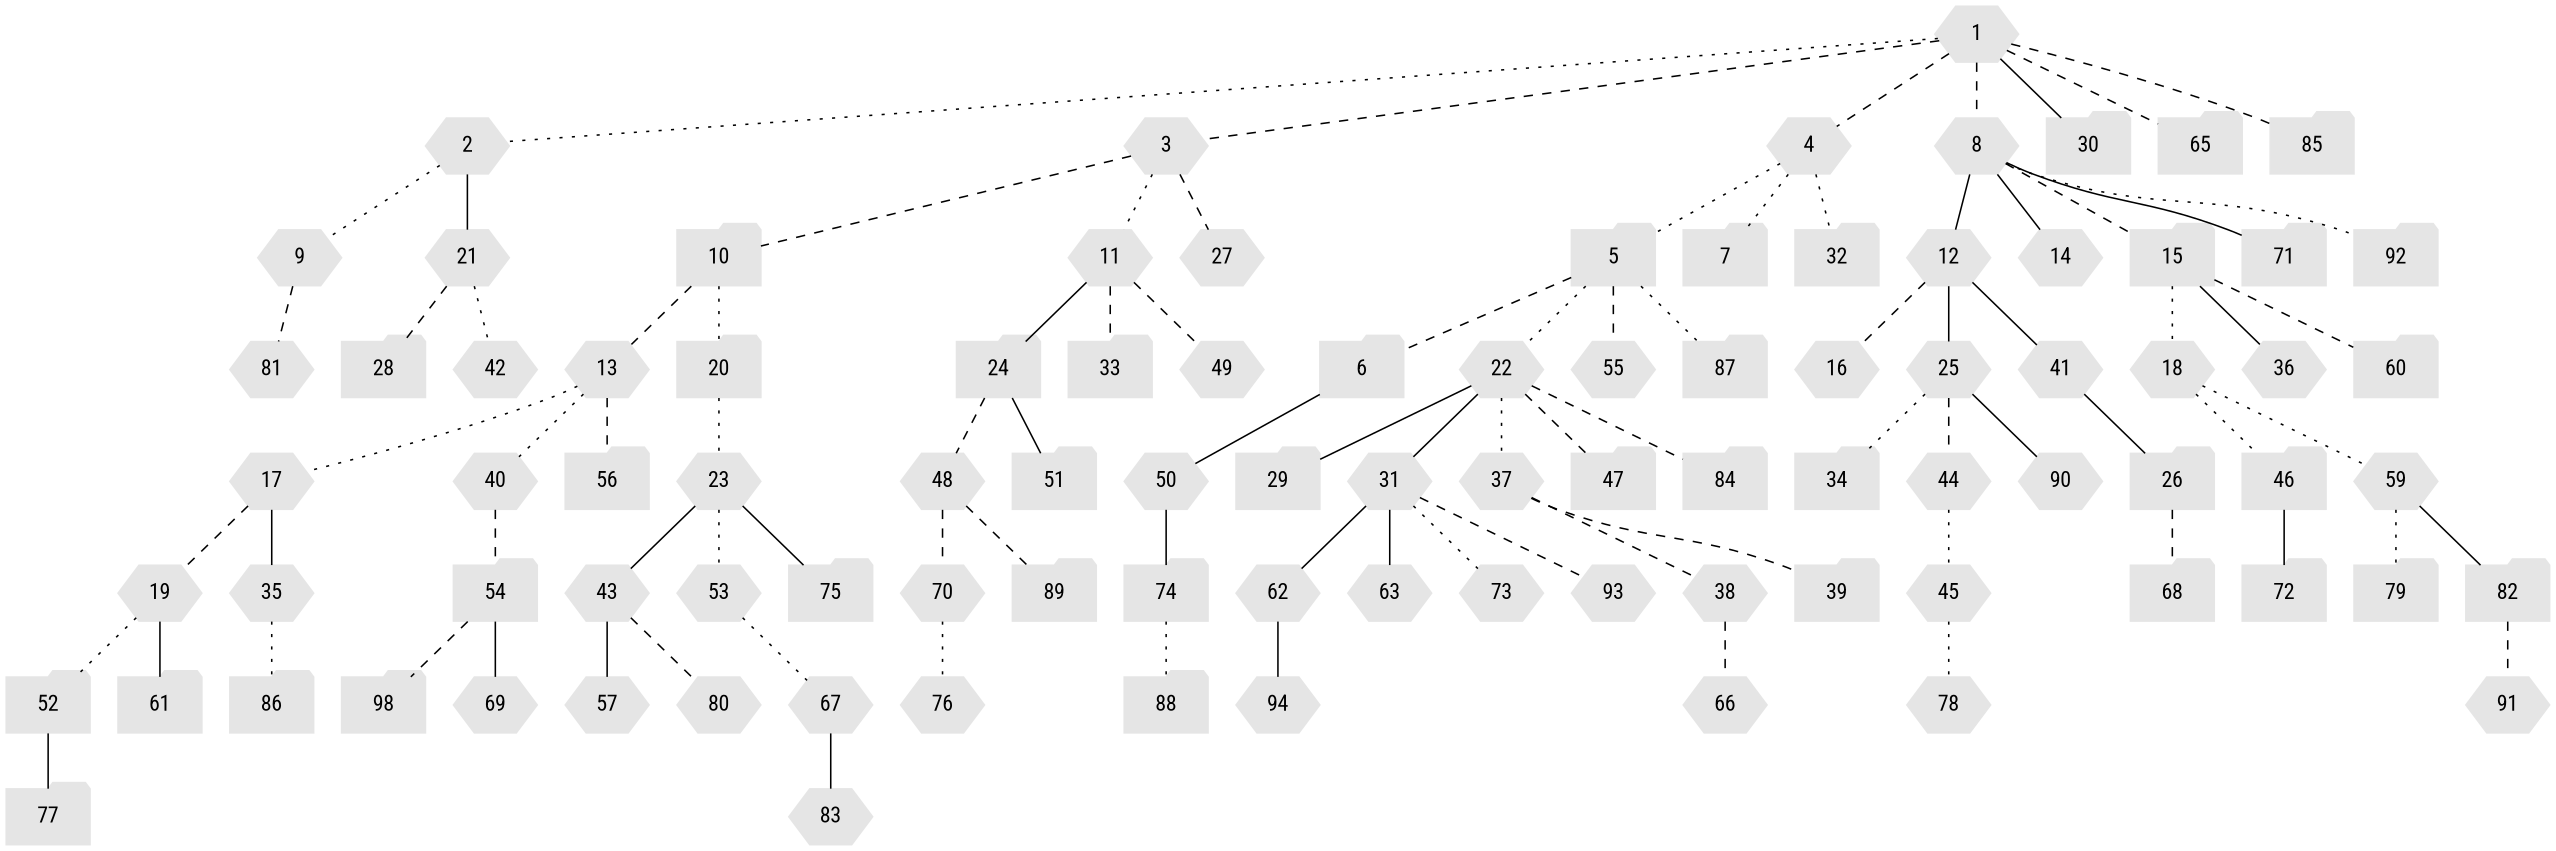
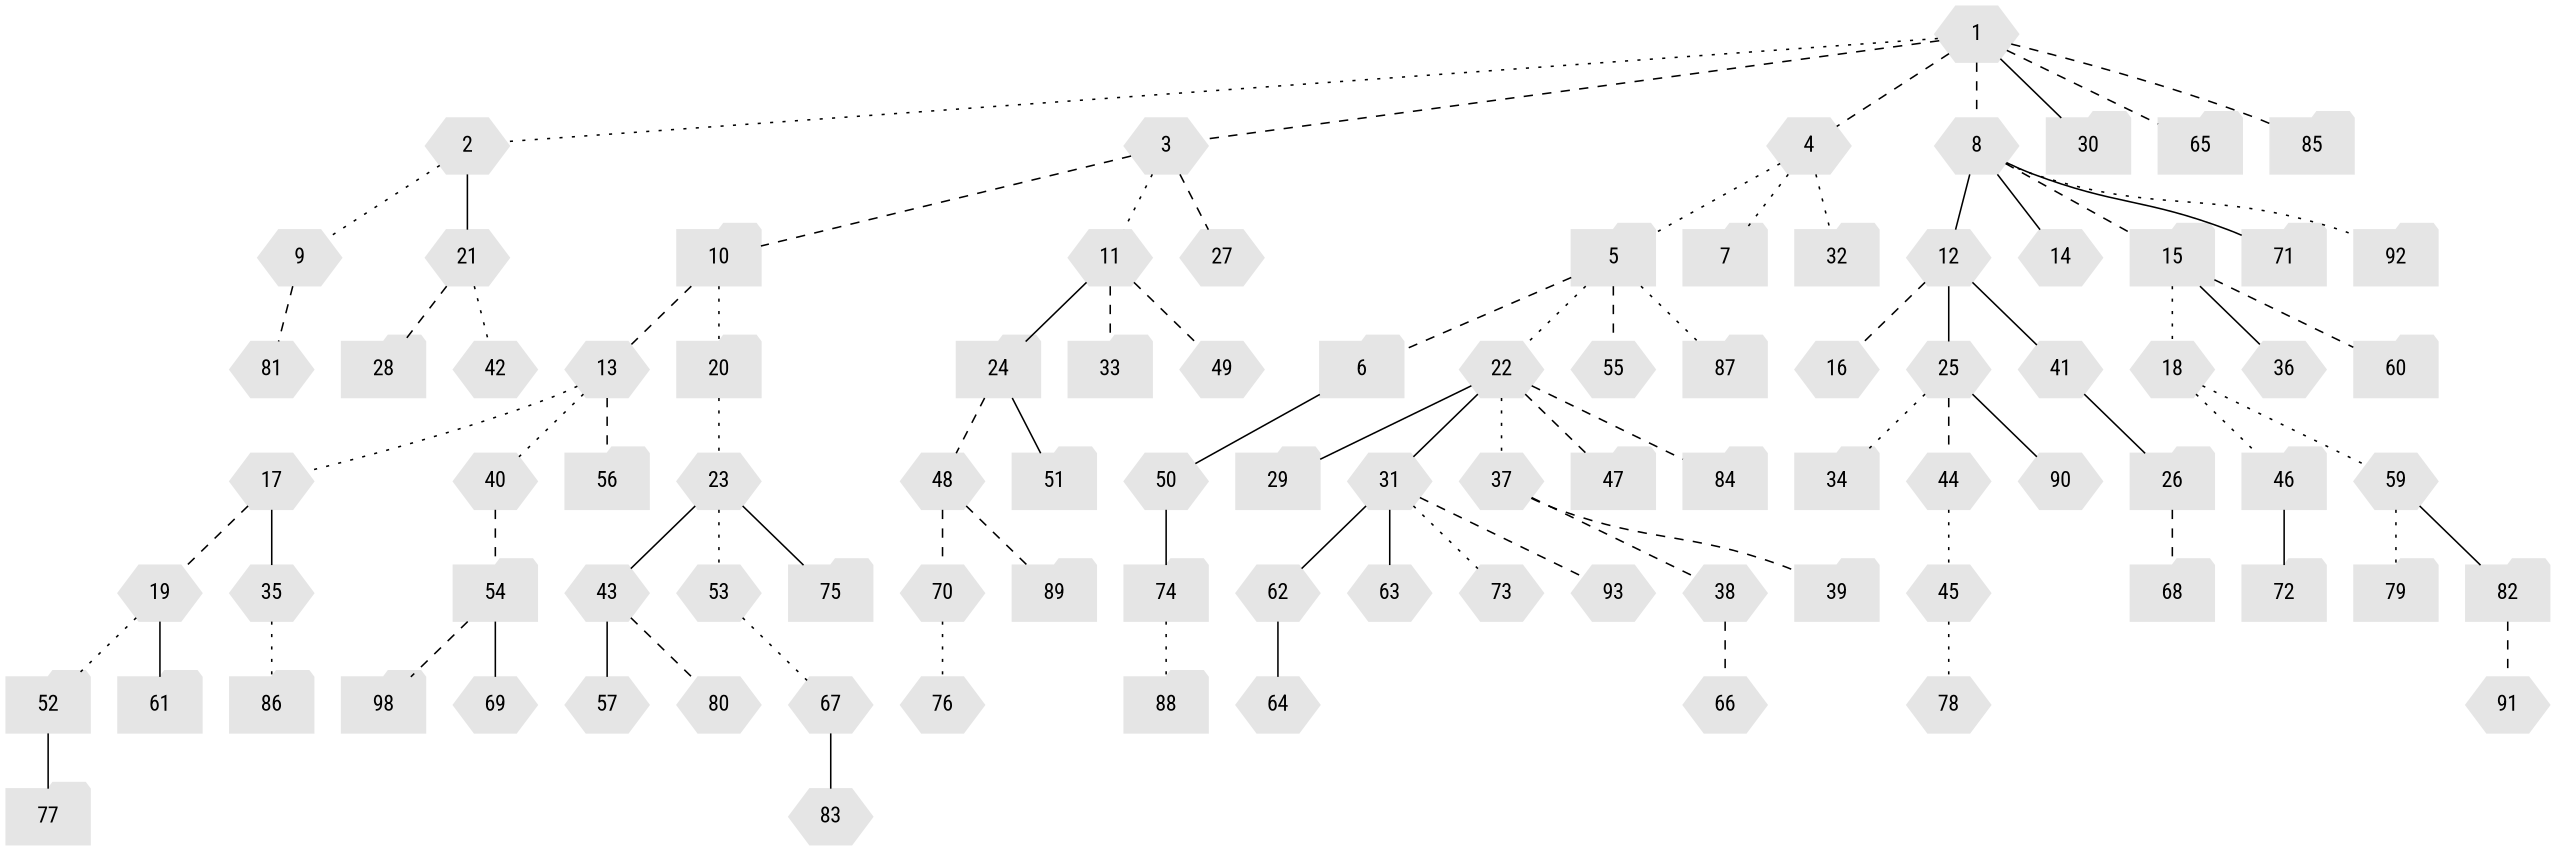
node "94": label "94" -> "64"
